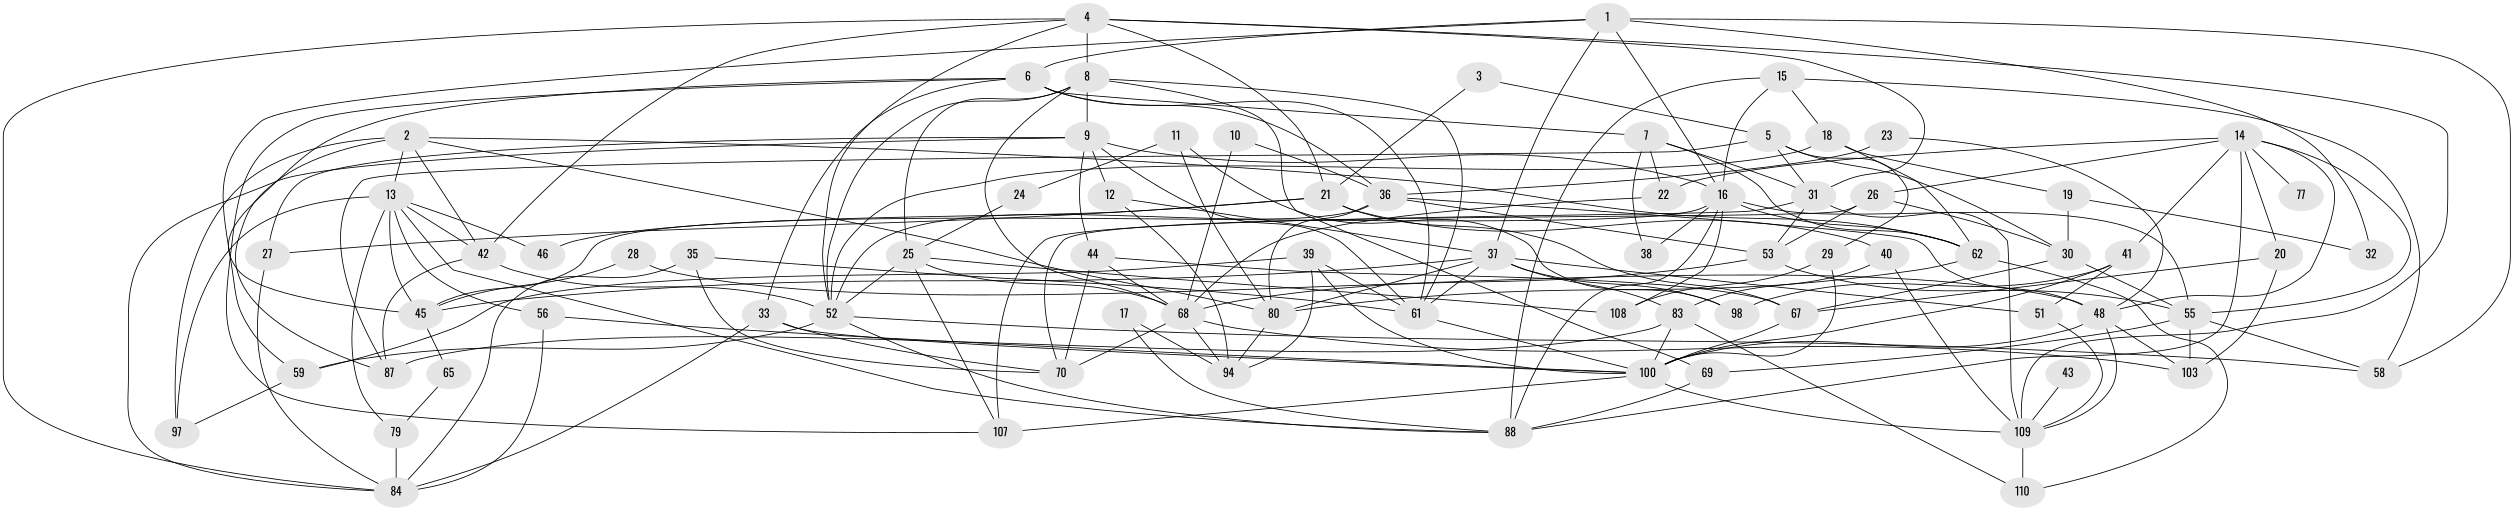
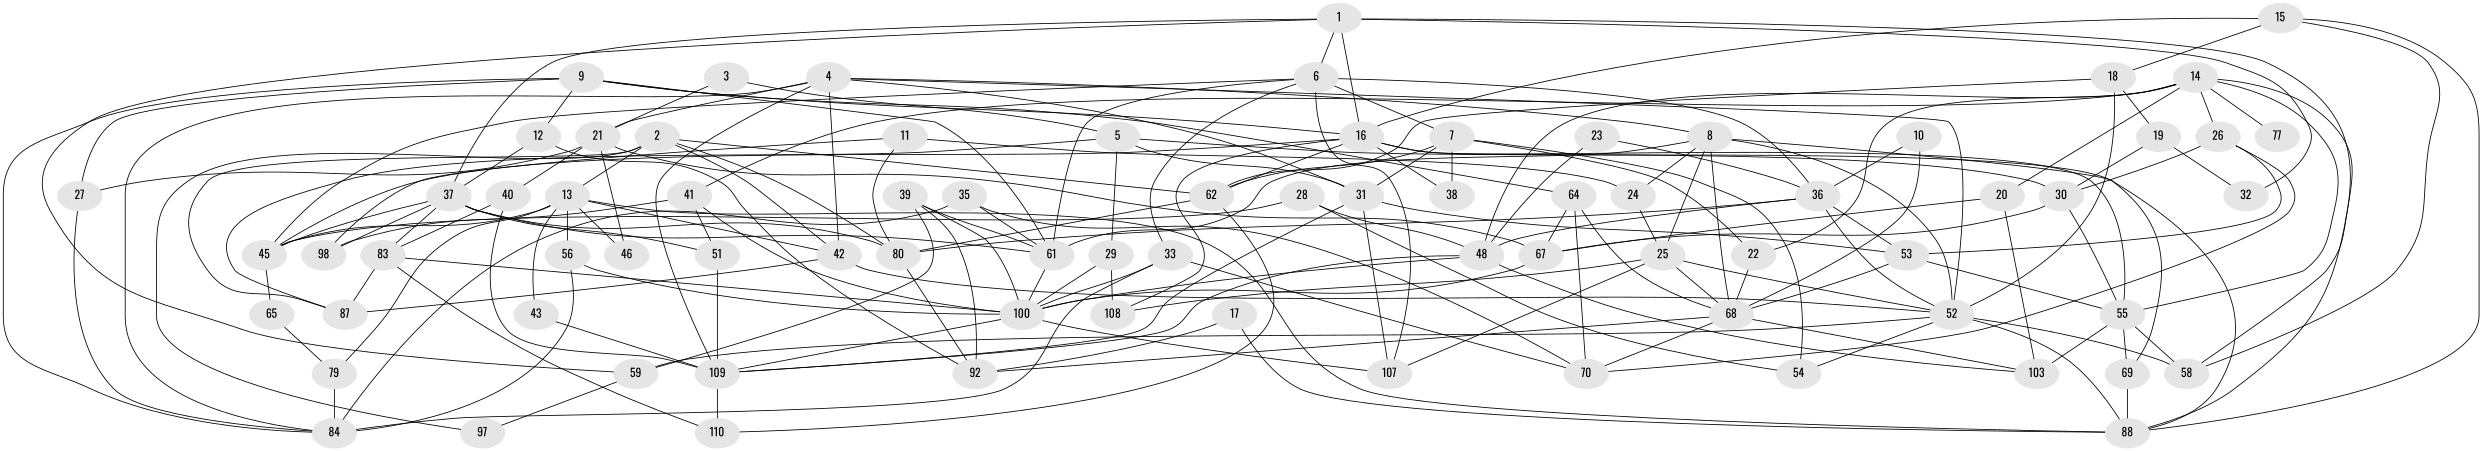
edge "8" -- "9": now "8" -- "24"
node "44": label "44" -> "64"
edge "13" -- "97": now "13" -- "43"
node "94": label "94" -> "92"
node "54": added
